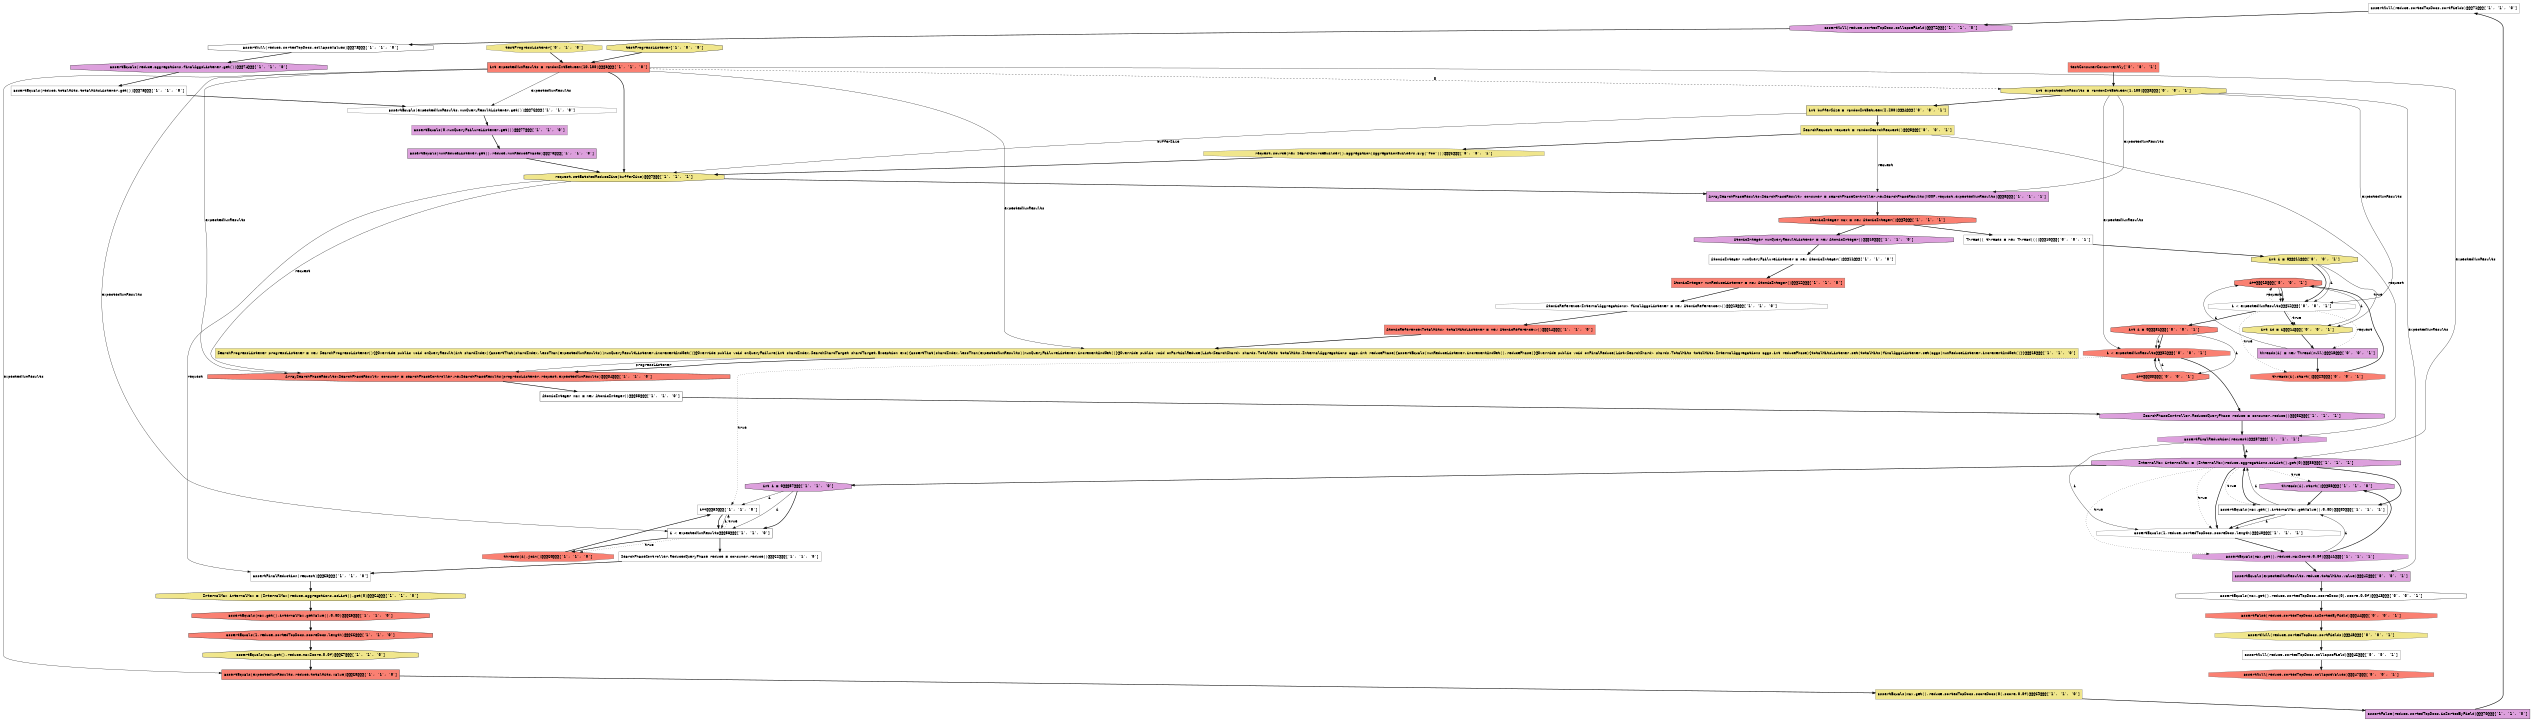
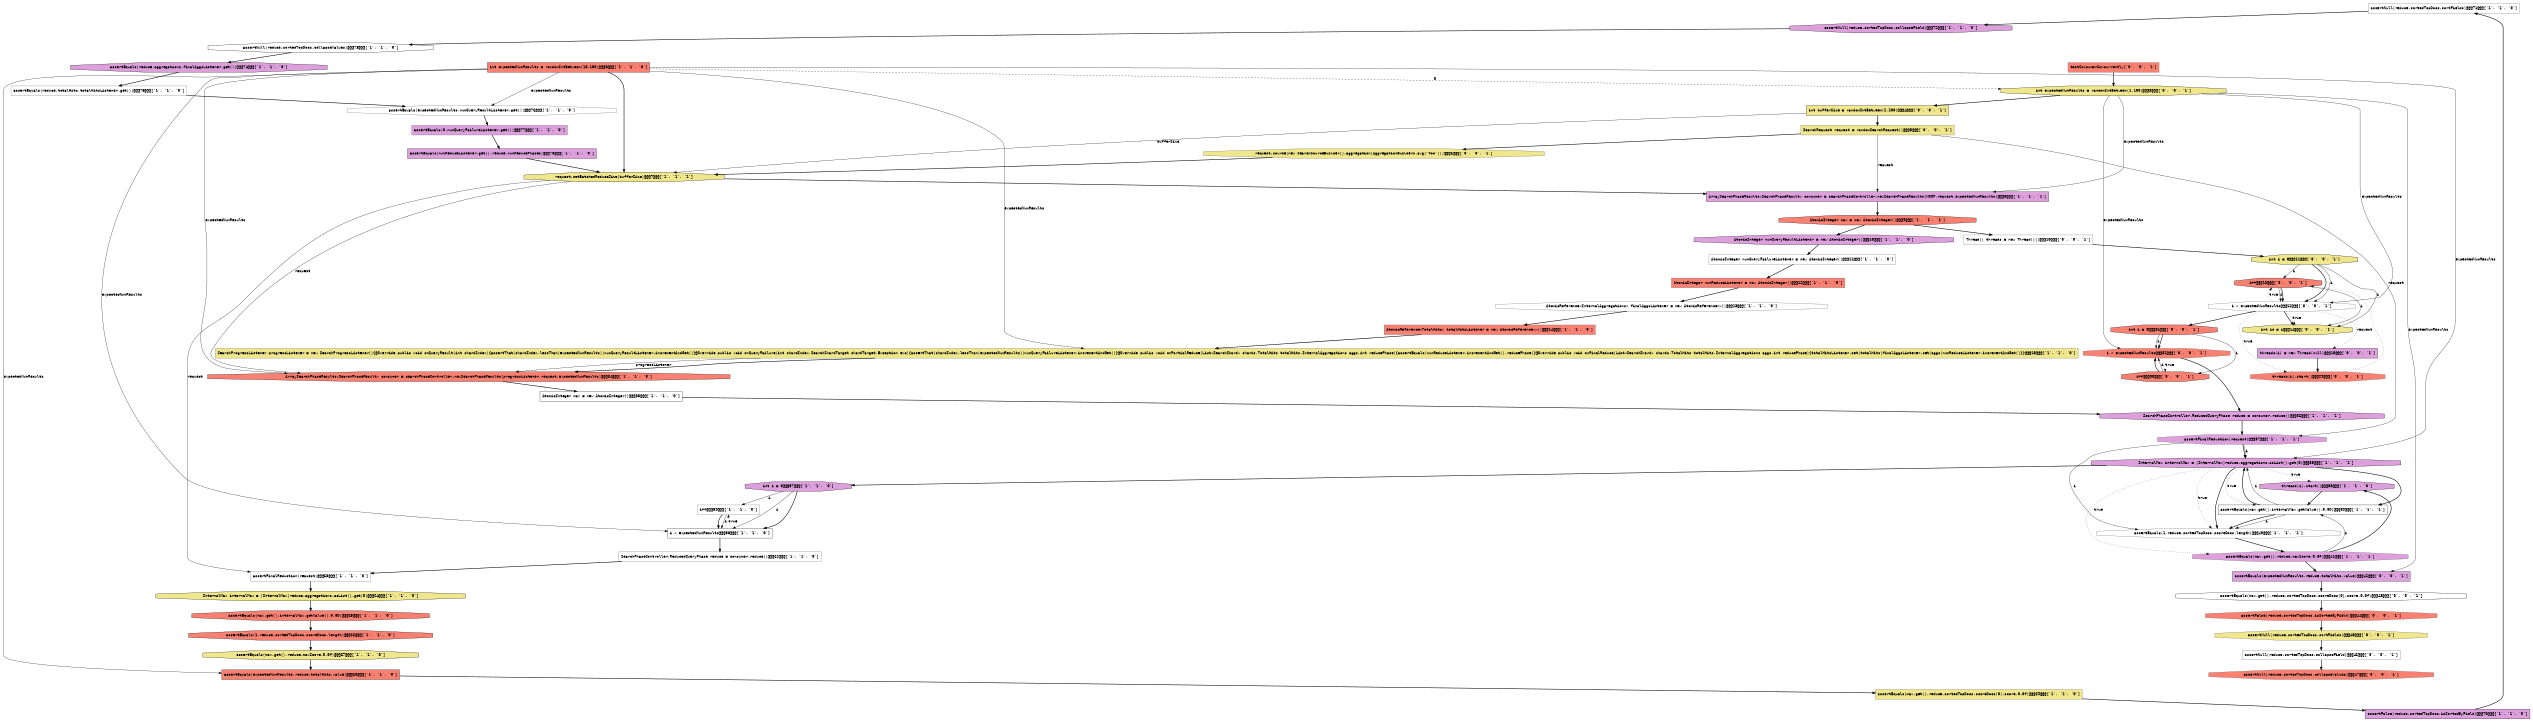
node "testProgressListener['0', '1', '0']": removed
node "testProgressListener['1', '0', '0']": removed
edge "i < expectedNumResults@@@12@@@['0', '0', '1']" -> "i++@@@13@@@['0', '0', '1']": label "request" -> "true"
edge "int i = 0@@@11@@@['0', '0', '1']" -> "int id = i@@@14@@@['0', '0', '1']": label "true" -> "i"
edge "threads(i(.start()@@@29@@@['0', '0', '1']" -> "i++@@@13@@@['0', '0', '1']": style bold -> dotted
edge "threads(i( = new Thread(null)@@@15@@@['0', '0', '1']" -> "i++@@@13@@@['0', '0', '1']": now "int i = 0@@@11@@@['0', '0', '1']" -> "i++@@@13@@@['0', '0', '1']"
edge "int id = i@@@14@@@['0', '0', '1']" -> "threads(i( = new Thread(null)@@@15@@@['0', '0', '1']": removed
edge "i < expectedNumResults@@@32@@@['0', '0', '1']" -> "i++@@@59@@@['1', '1', '0']": now "i < expectedNumResults@@@32@@@['0', '0', '1']" -> "i++@@@33@@@['0', '0', '1']"
node "threads(i(.join()@@@60@@@['1', '1', '0']": removed
